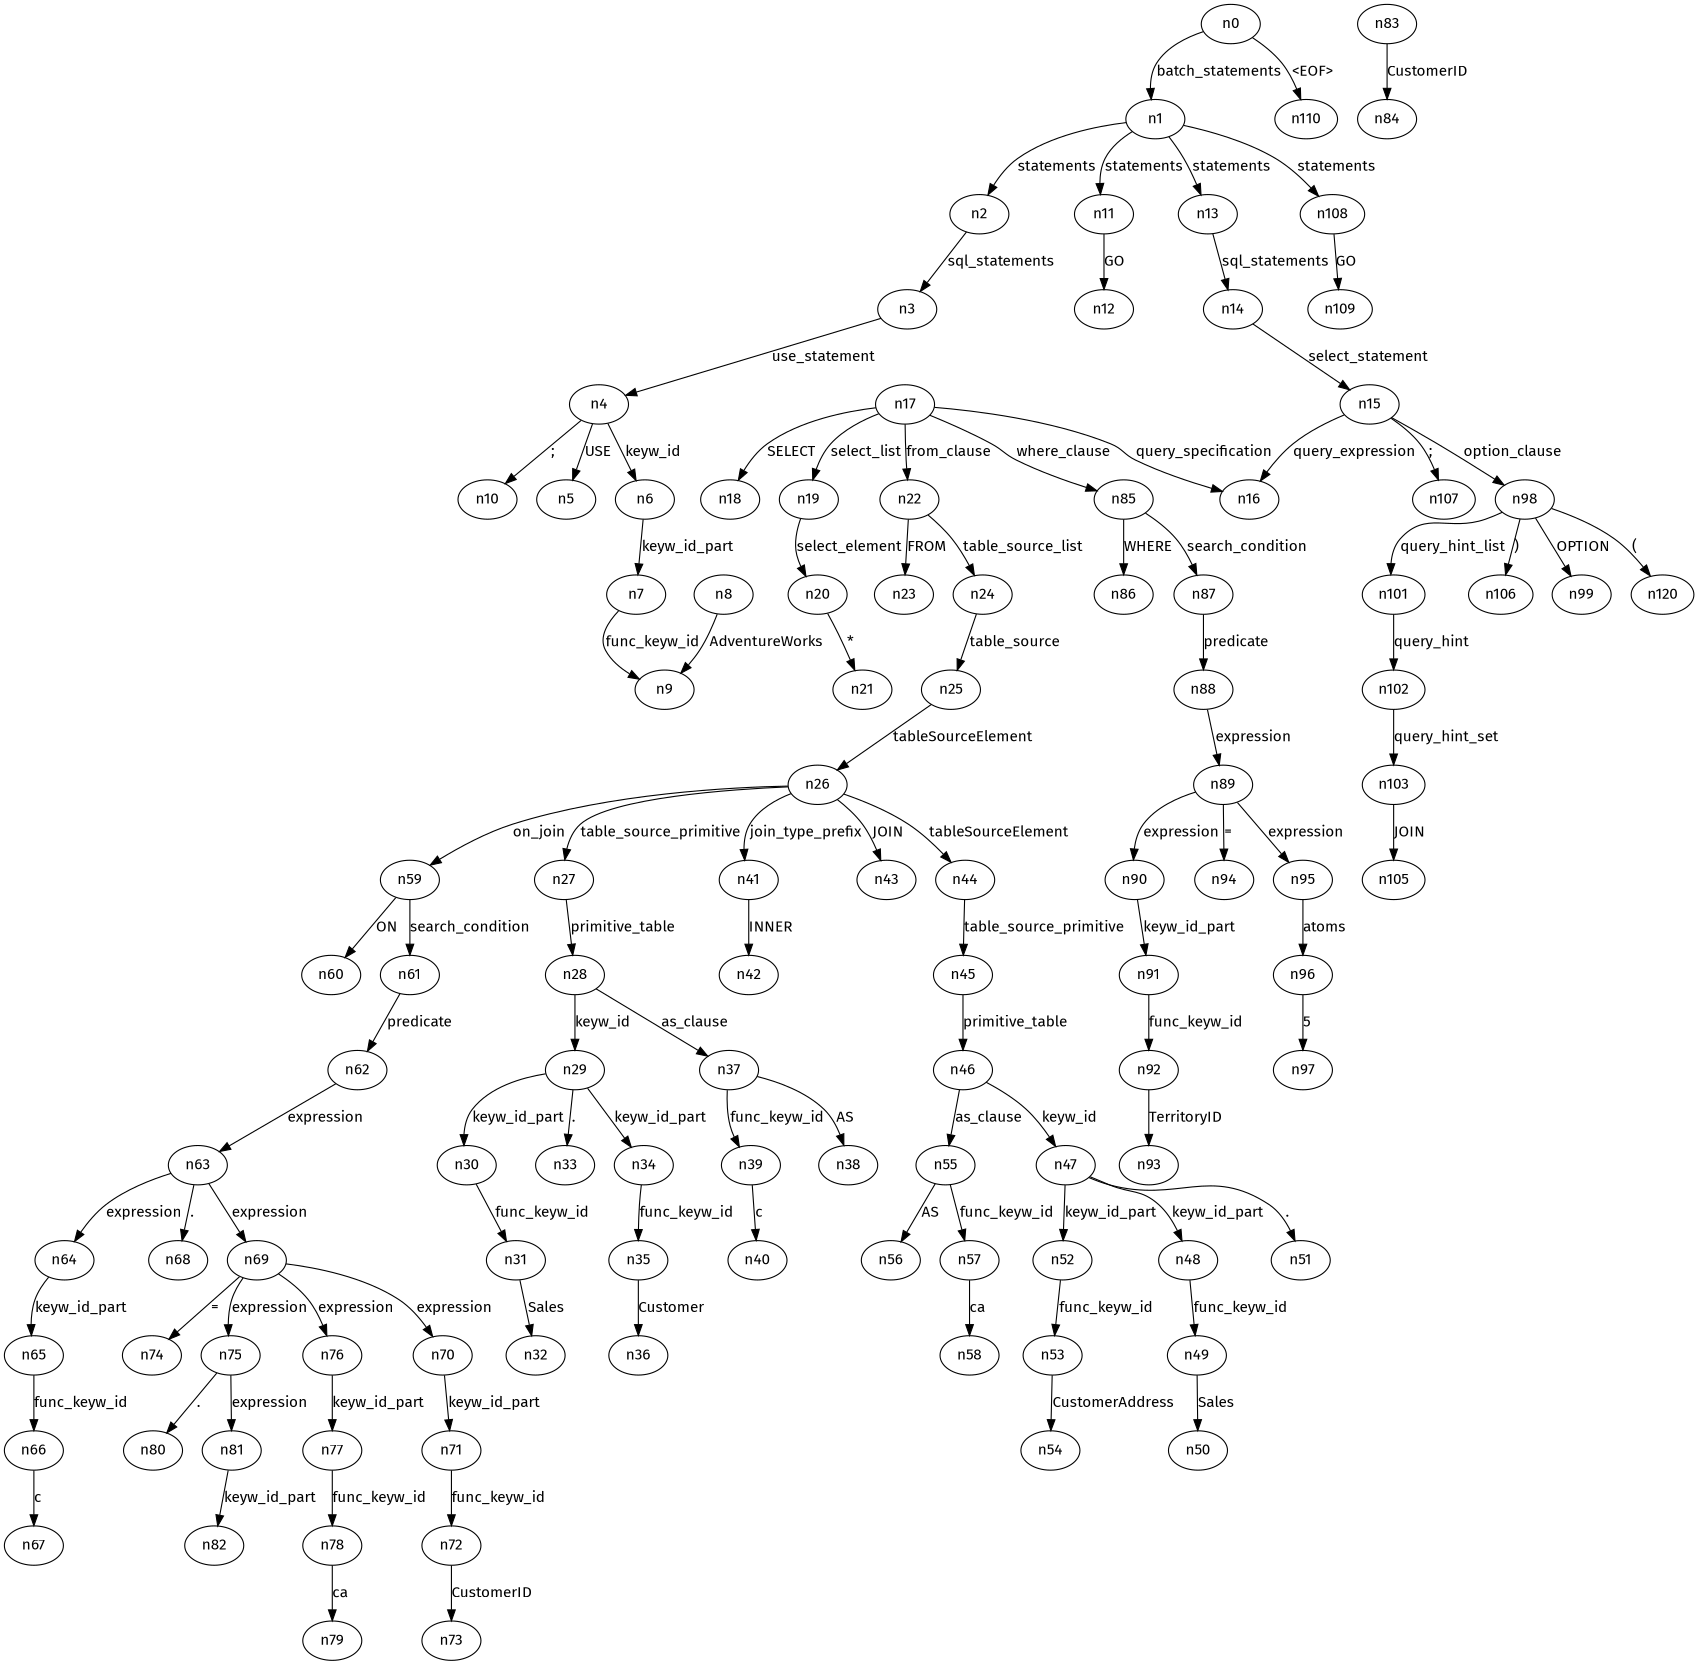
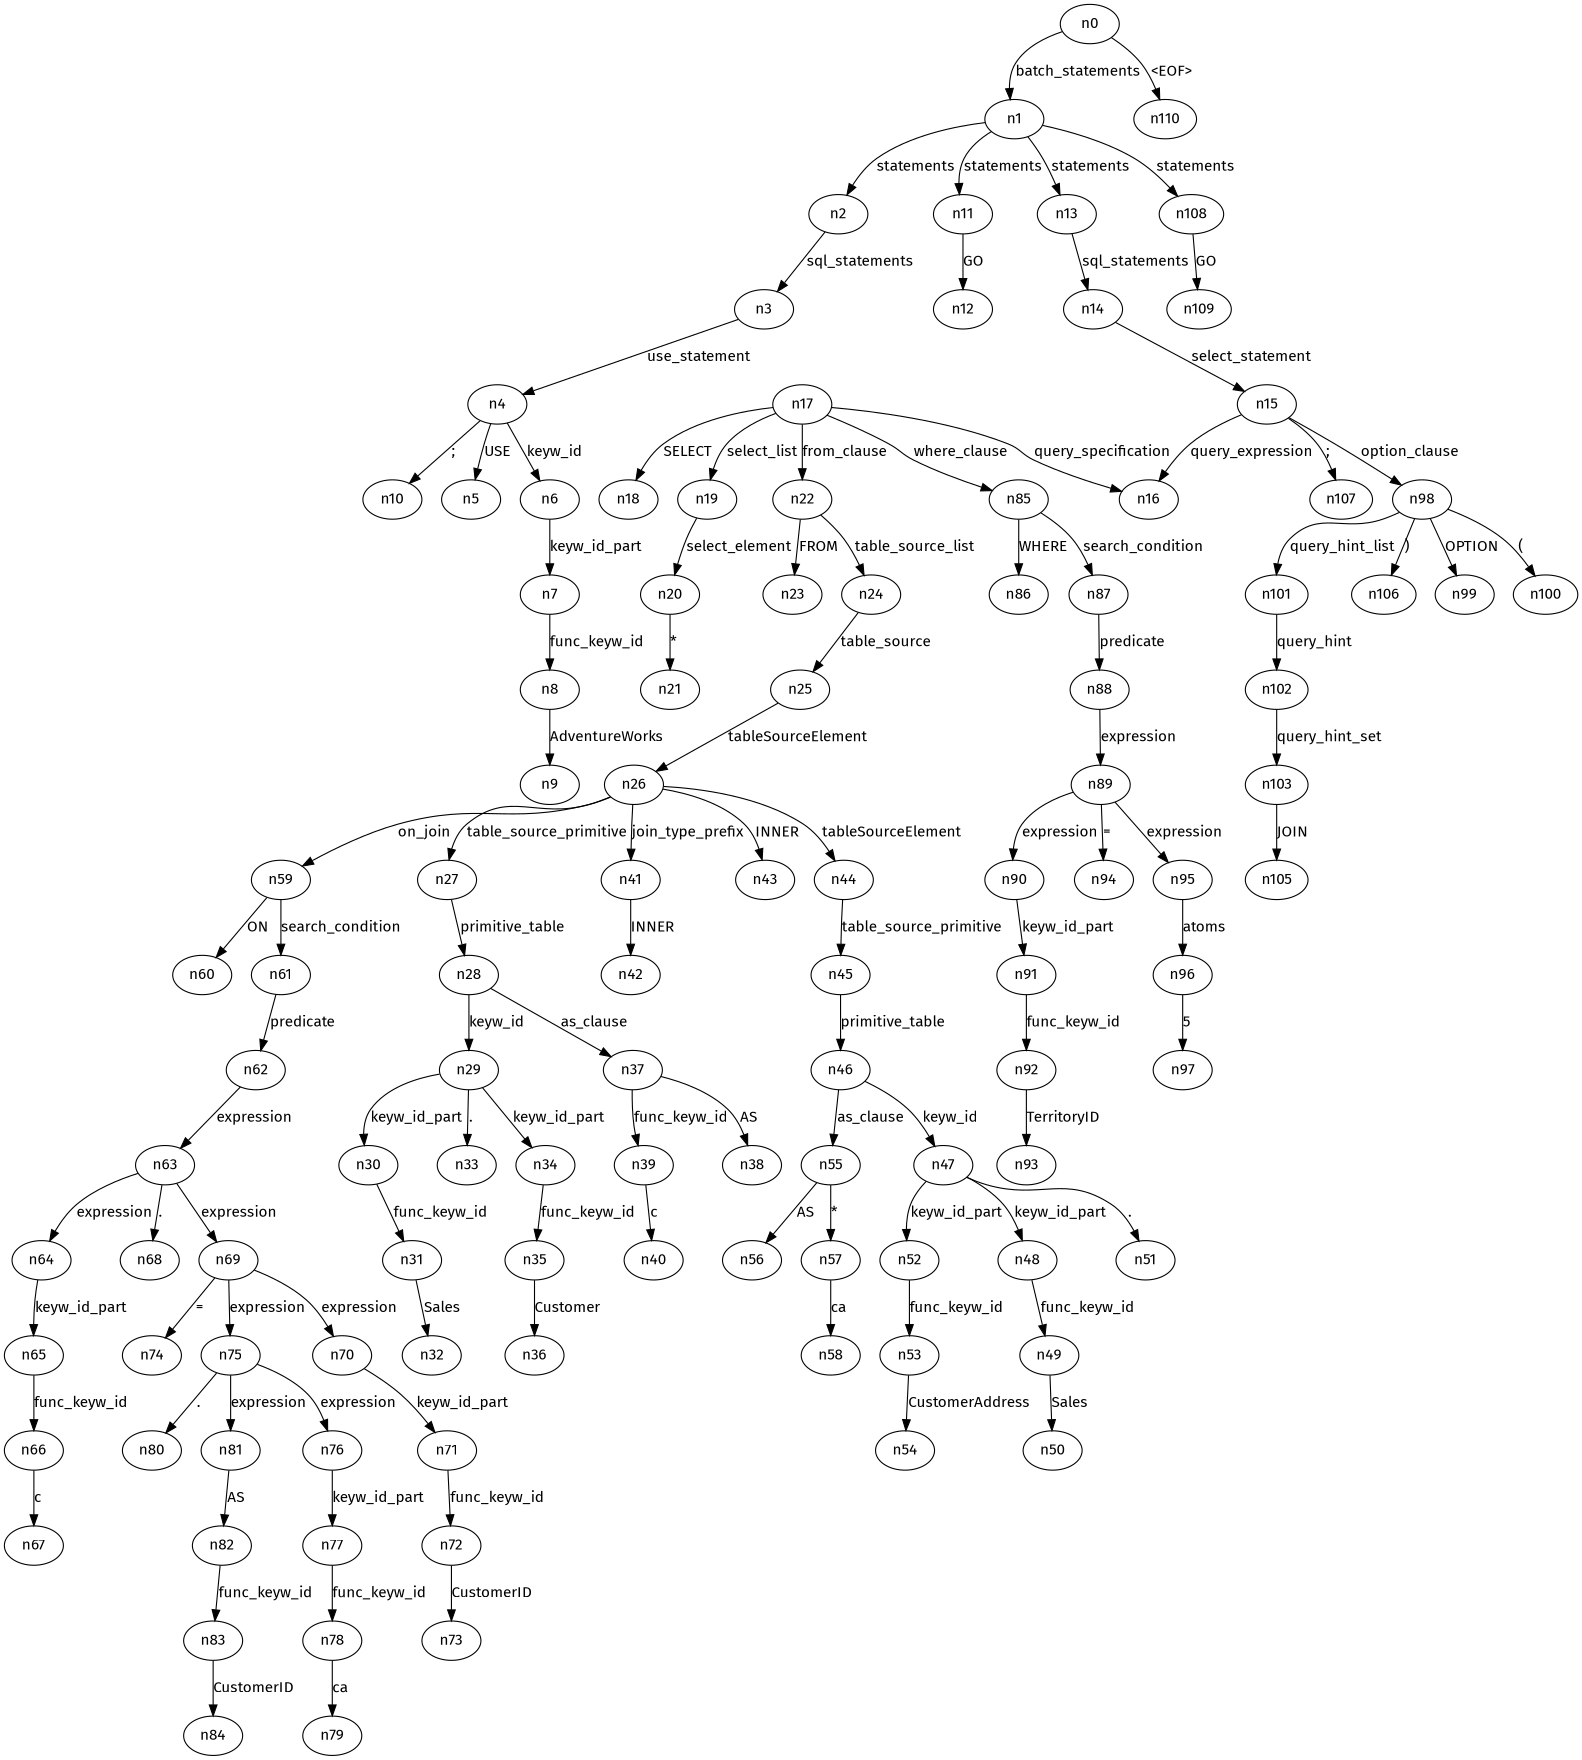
node "n120": label "n120" -> "n100"
edge "n7" -> "n9": now "n7" -> "n8"
edge "n26" -> "n43": label "JOIN" -> "INNER"
edge "n55" -> "n57": label "func_keyw_id" -> "*"
edge "n69" -> "n76": now "n75" -> "n76"
edge "n81" -> "n82": label "keyw_id_part" -> "AS"
edge "n82" -> "n83": added, label "func_keyw_id"
